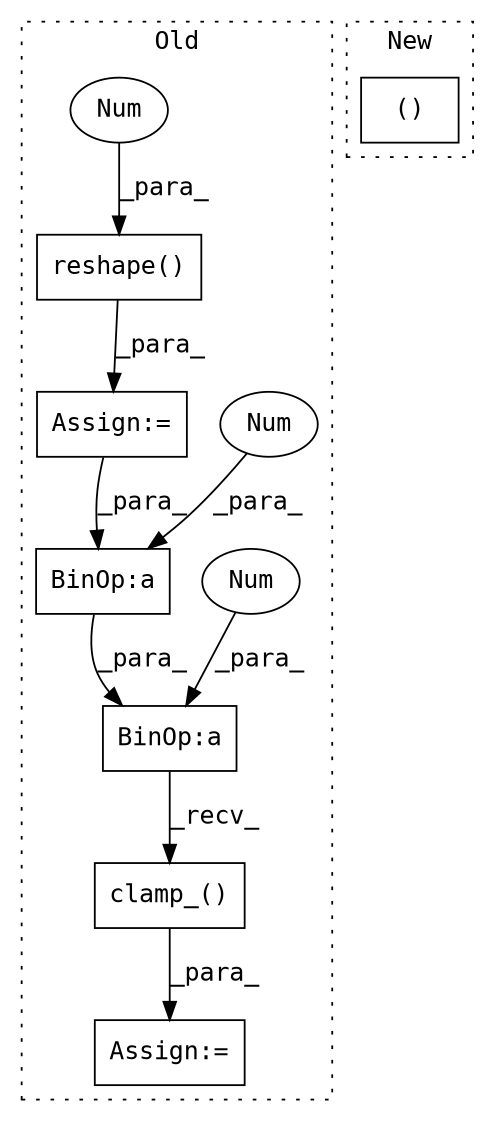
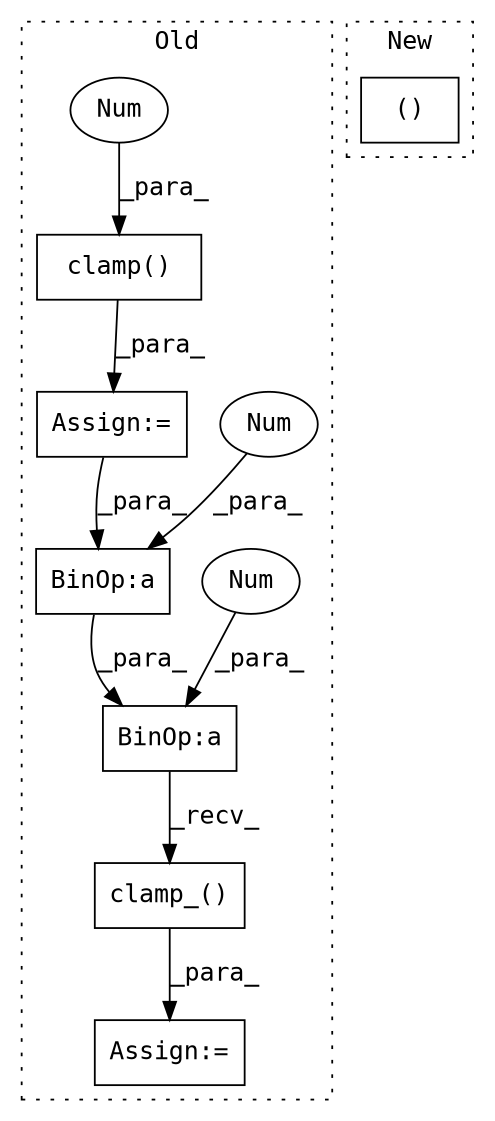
node "reshape()": label "reshape()" -> "clamp()"
